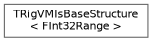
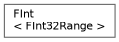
node "TRigVMIsBaseStructure < FInt32Range >": label "TRigVMIsBaseStructure < FInt32Range >" -> "FInt < FInt32Range >"
